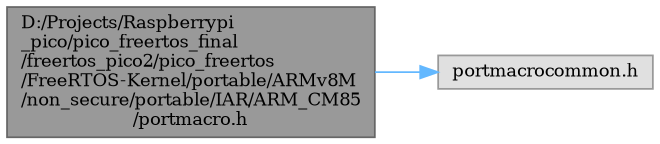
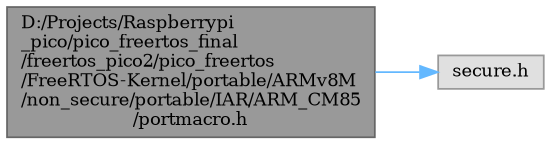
node "portmacrocommon.h": label "portmacrocommon.h" -> "secure.h"
